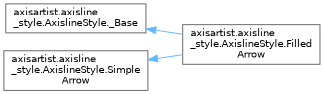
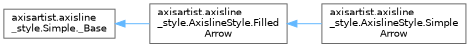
node "axisartist.axisline _style.AxislineStyle._Base": label "axisartist.axisline _style.AxislineStyle._Base" -> "axisartist.axisline _style.Simple._Base"
edge "axisartist.axisline _style.AxislineStyle.Filled Arrow" -> "axisartist.axisline _style.AxislineStyle.Simple Arrow": reversed
